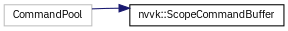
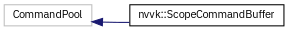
edge "CommandPool" -> "nvvk::ScopeCommandBuffer": reversed
